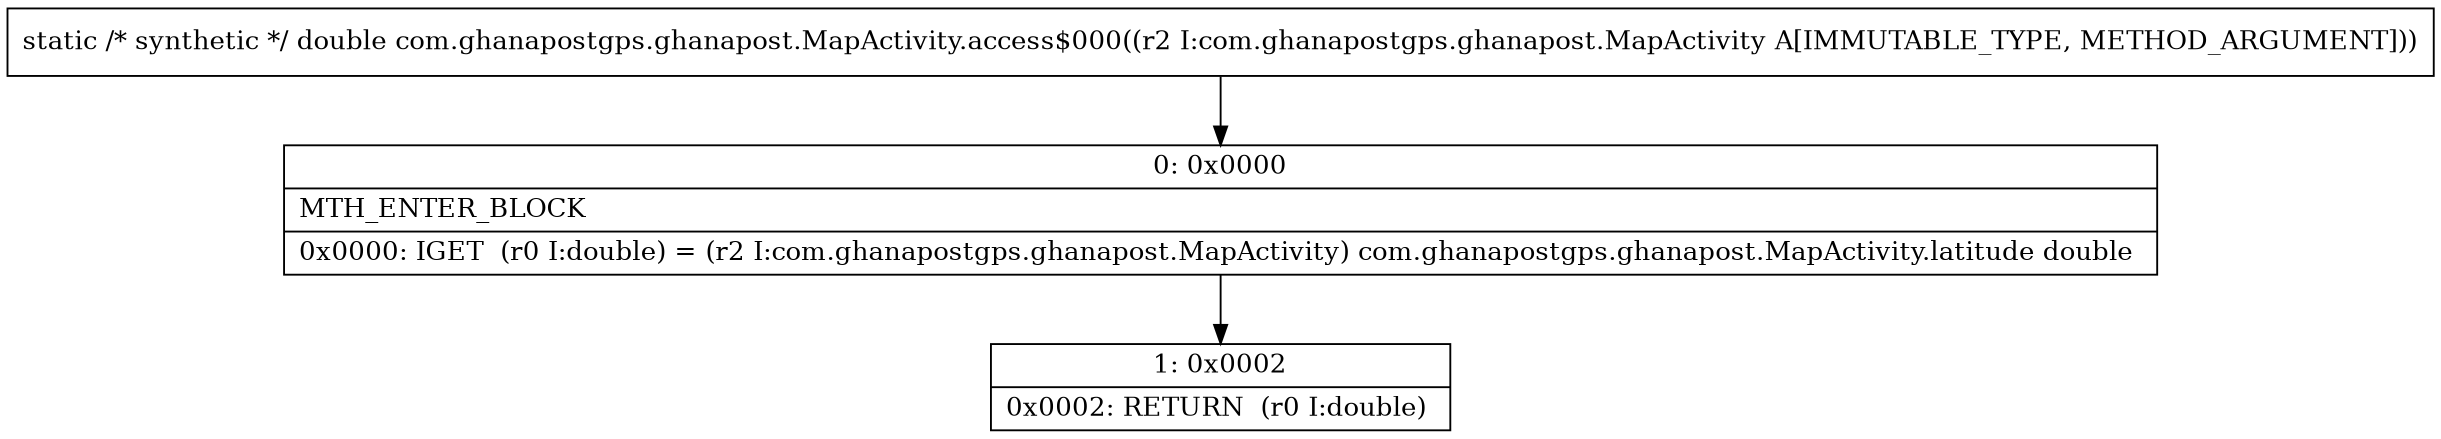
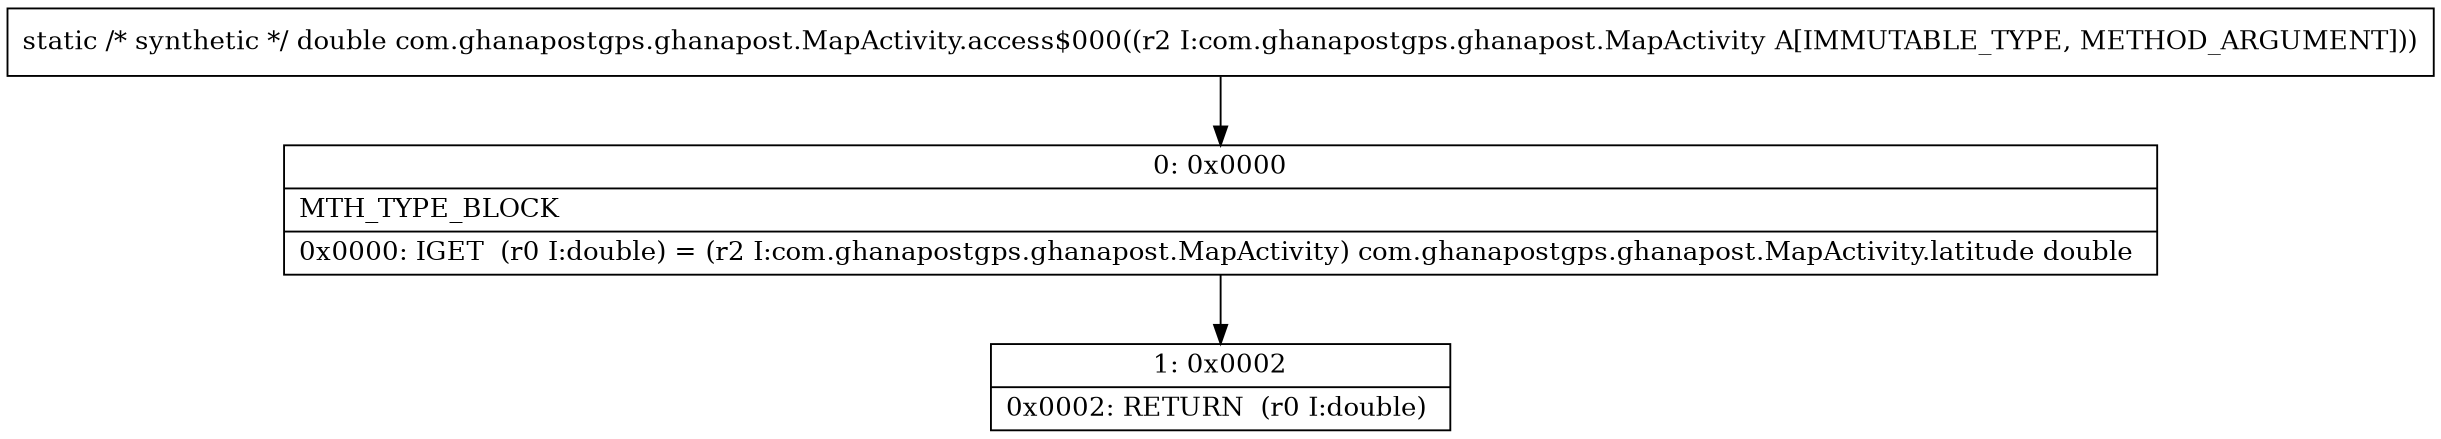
node "0: 0x0000": text "MTH_ENTER_BLOCK" -> "MTH_TYPE_BLOCK"
